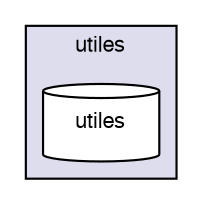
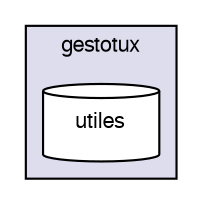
cluster "utiles": label "utiles" -> "gestotux"
